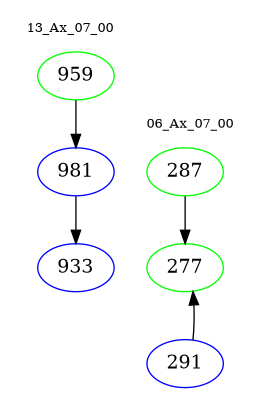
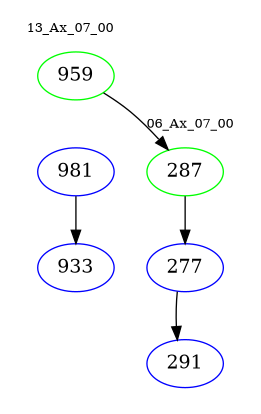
edge "959" -> "981": now "959" -> "287"
node "277": color green -> blue
edge "291" -> "277": reversed
